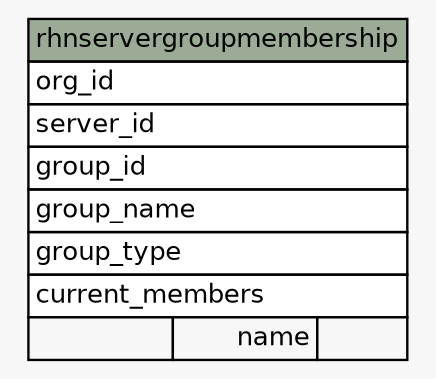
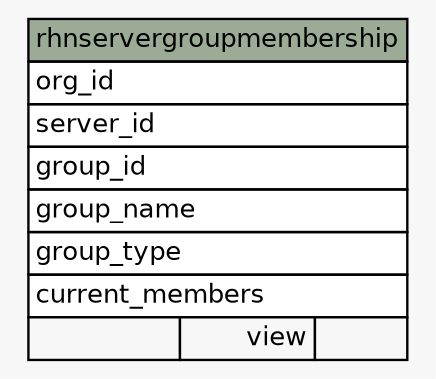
node "rhnservergroupmembership": text "name" -> "view"
